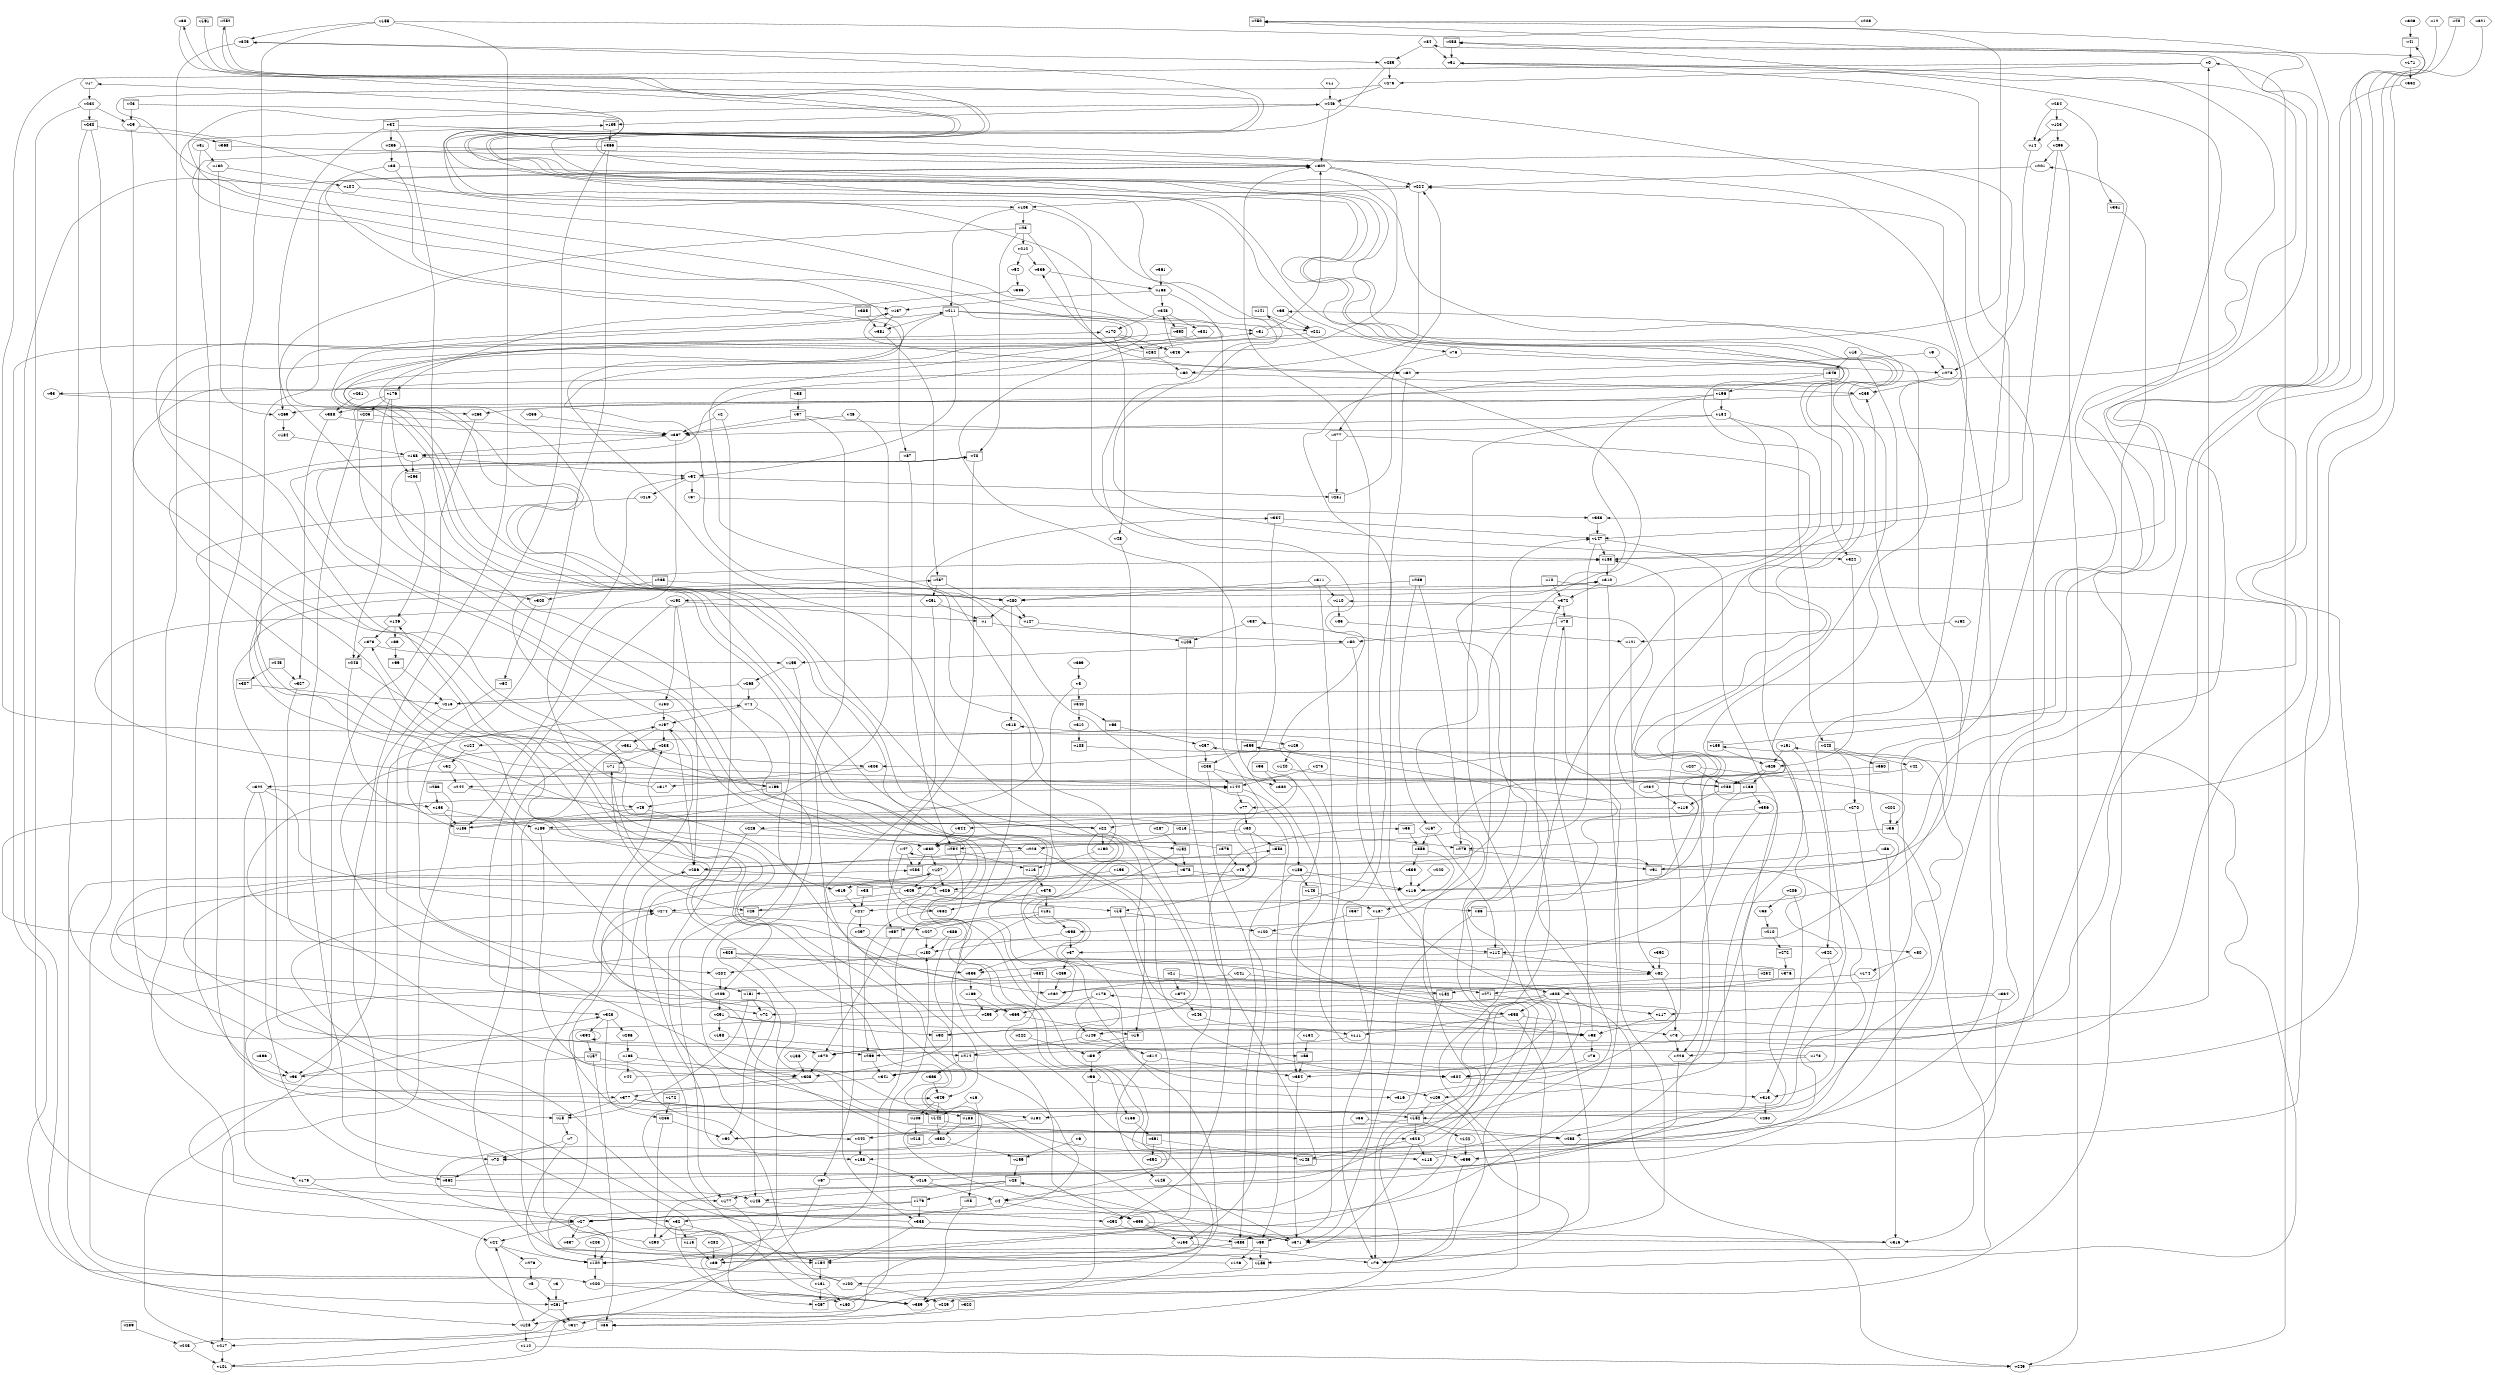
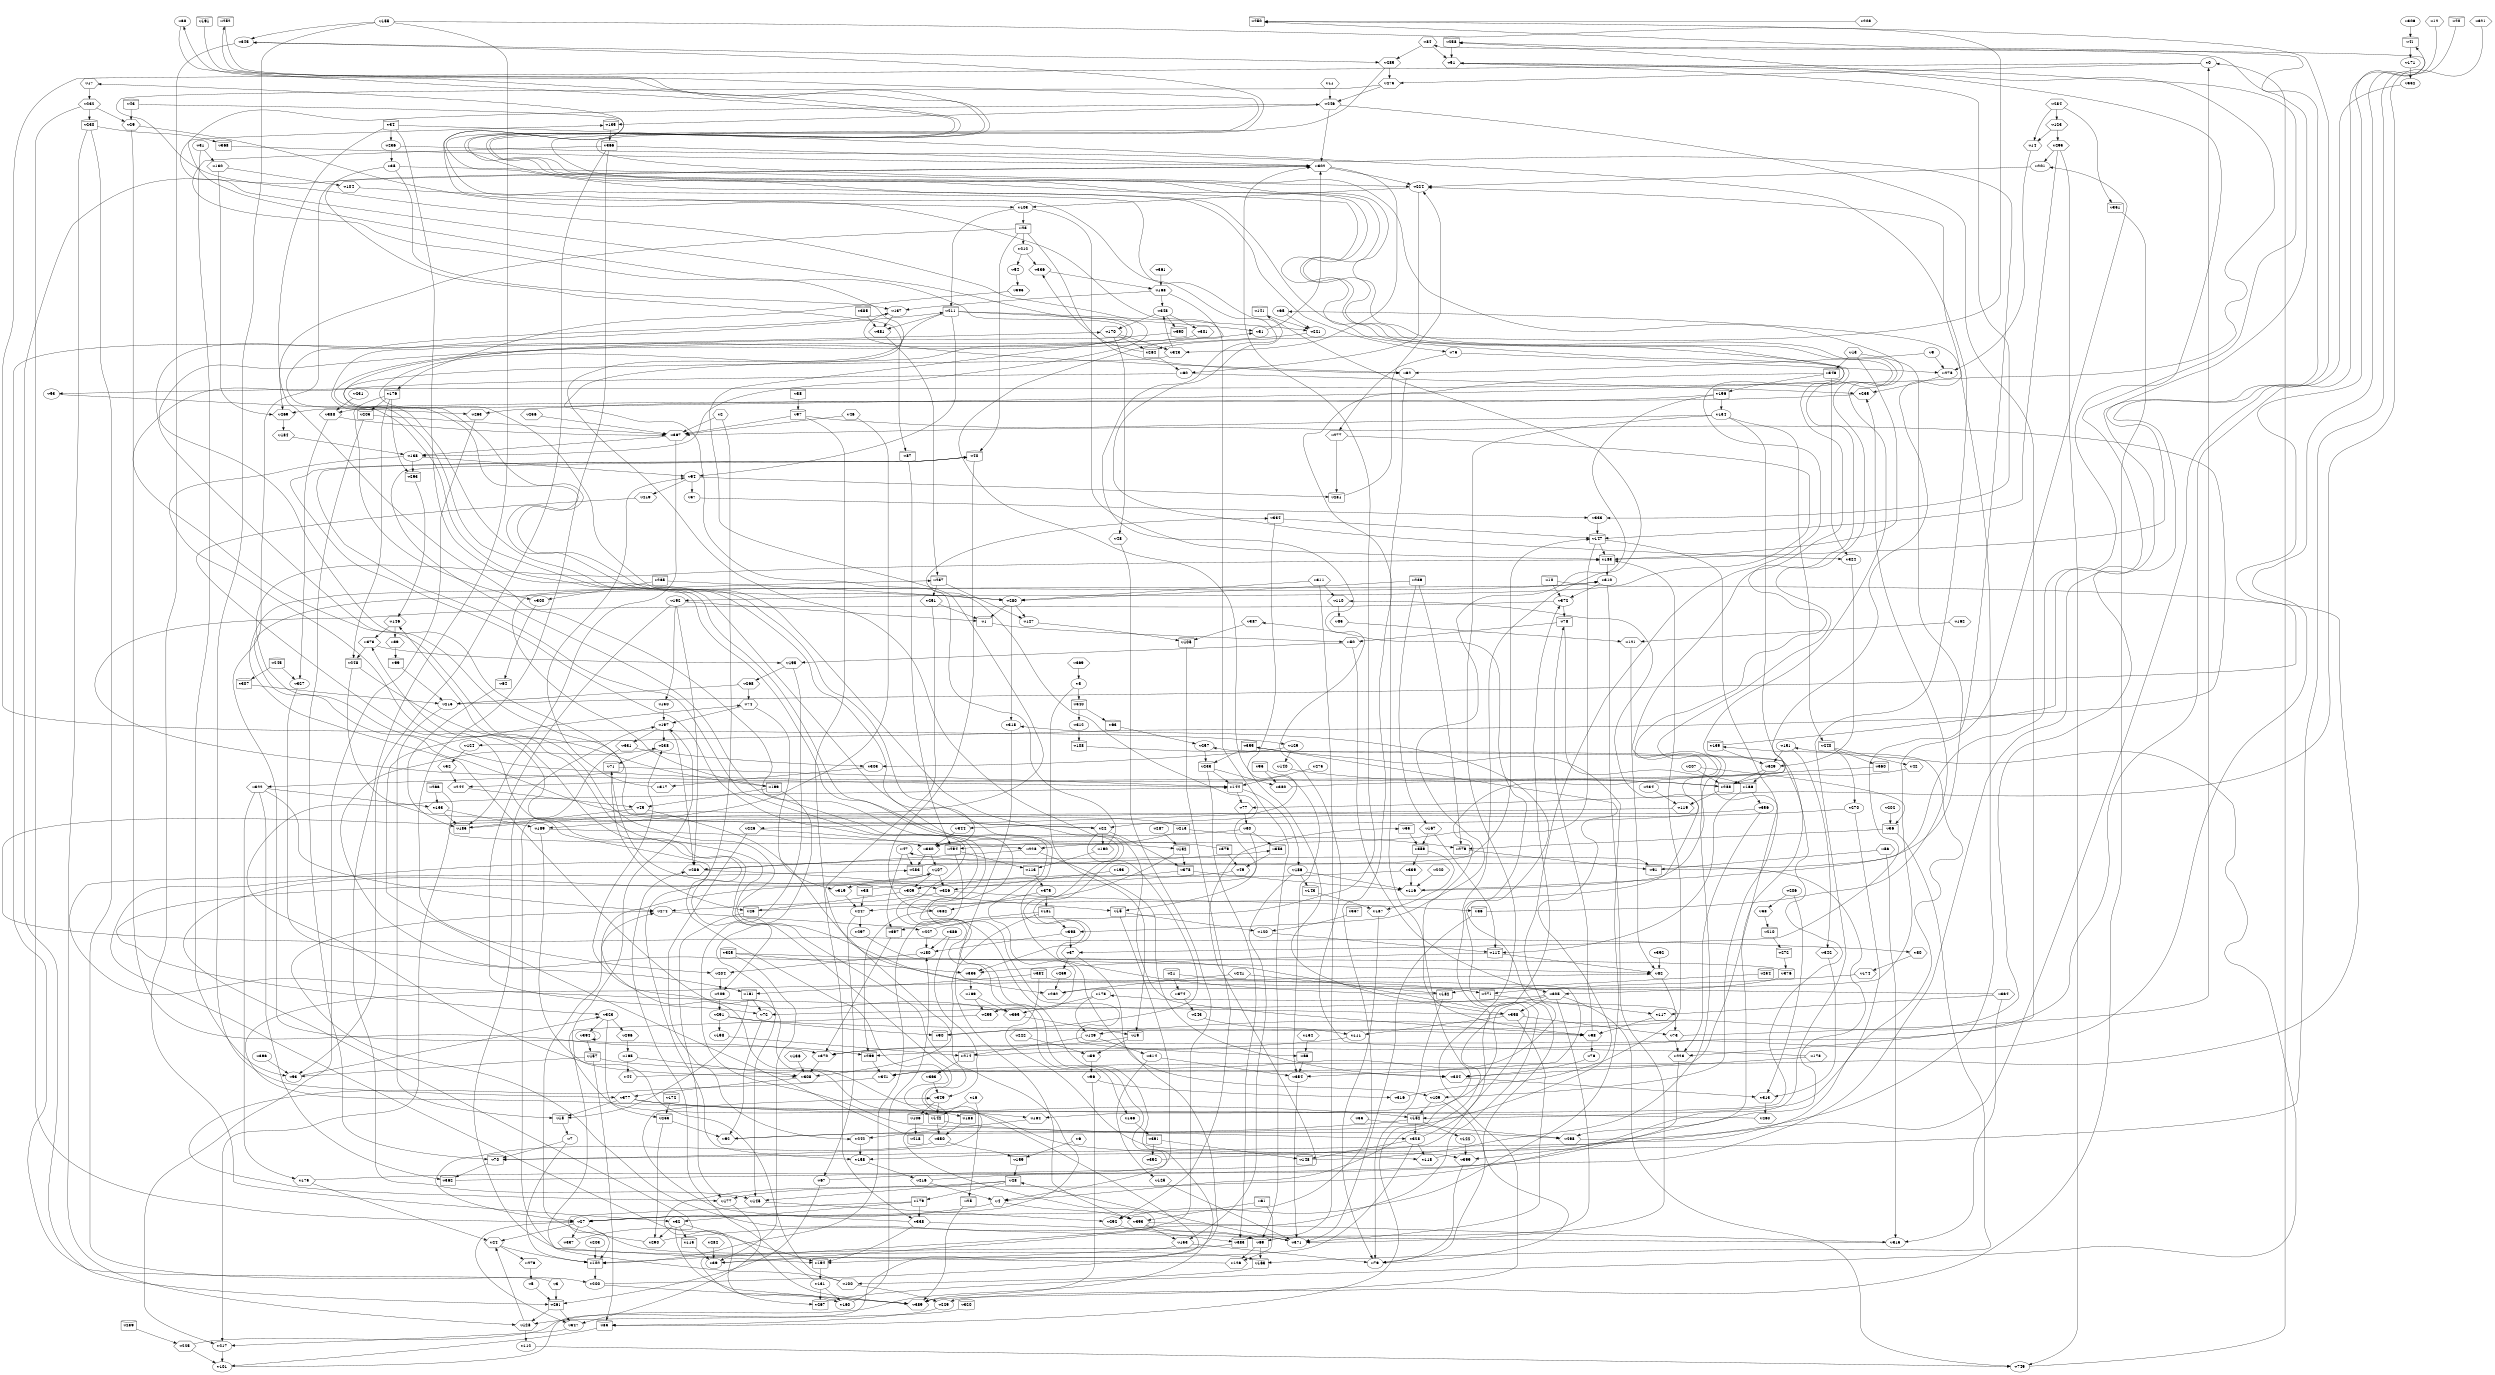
node "v61": added
node "v249": label "v249" -> "v749"
